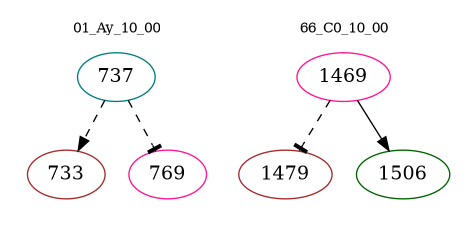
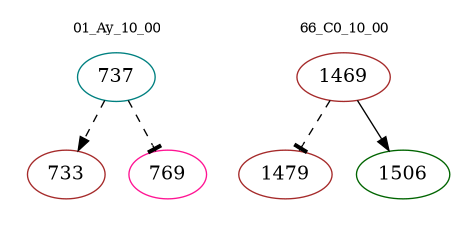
node "1469": color deeppink -> brown
